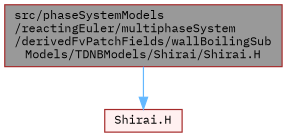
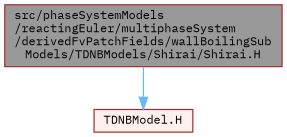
node "Shirai.H": label "Shirai.H" -> "TDNBModel.H"
